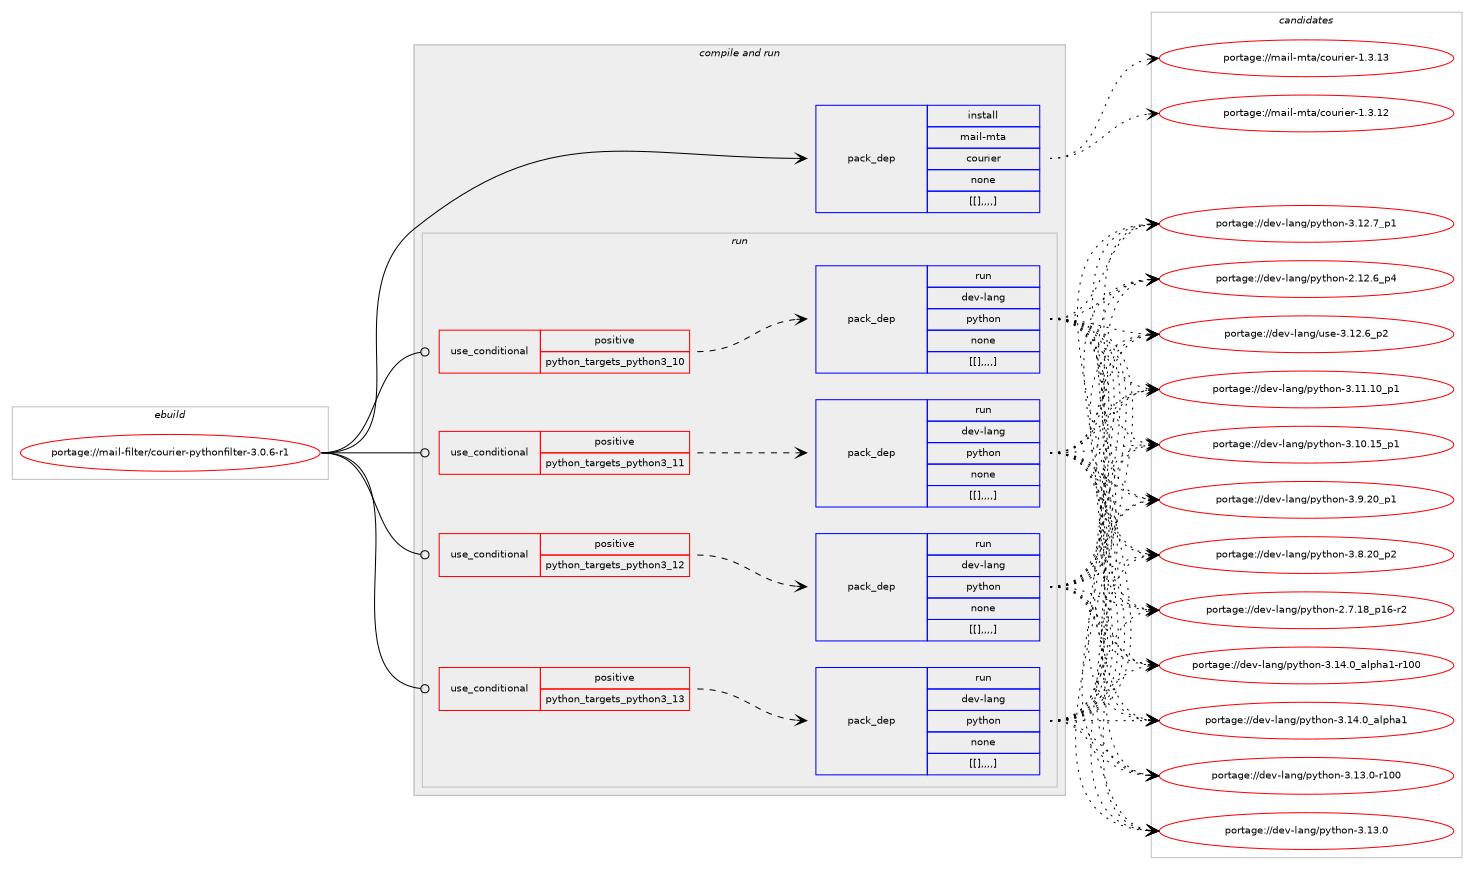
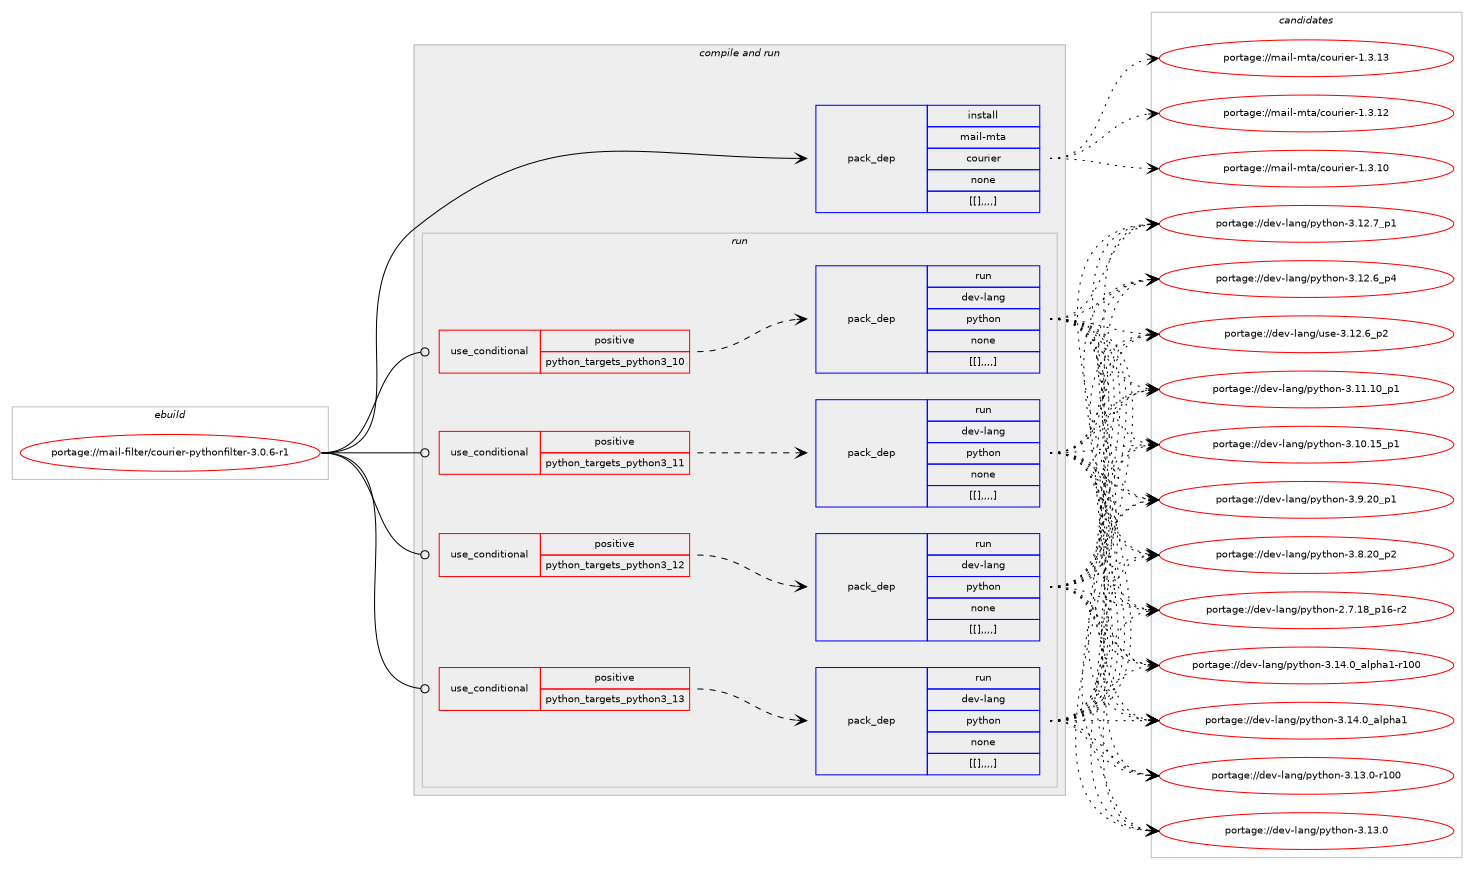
node "portage://mail-mta/courier-1.3.10": added
node "portage://dev-lang/python-2.12.6_p4": label "portage://dev-lang/python-2.12.6_p4" -> "portage://dev-lang/python-3.12.6_p4"
